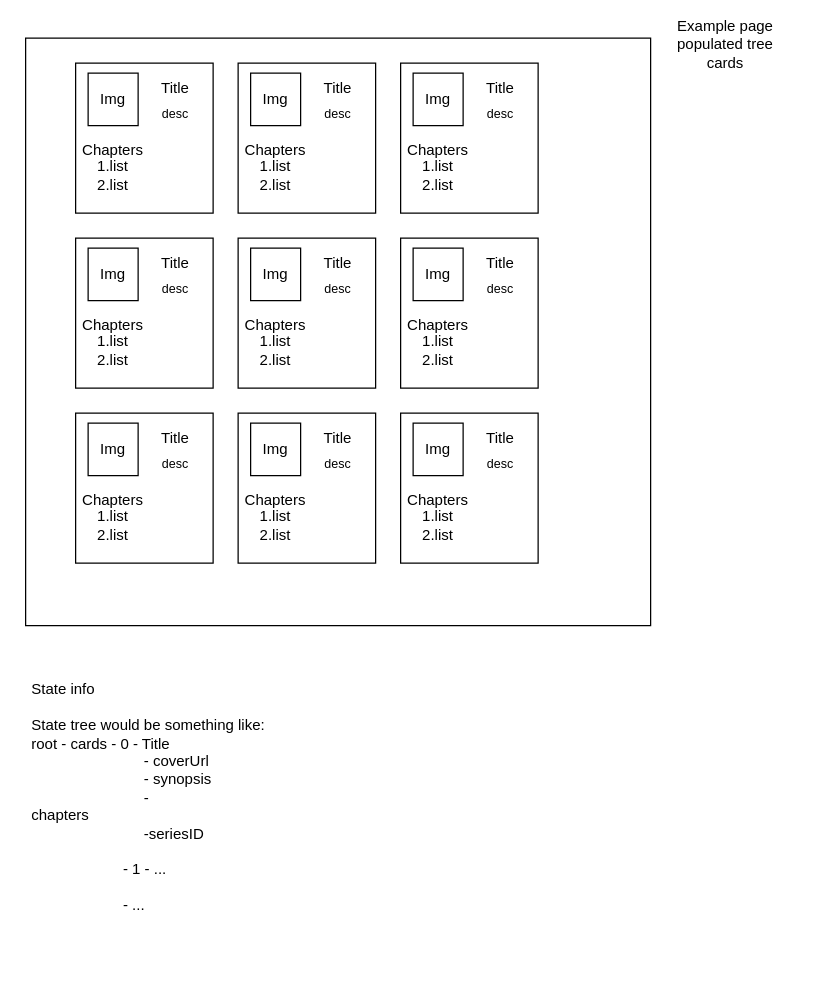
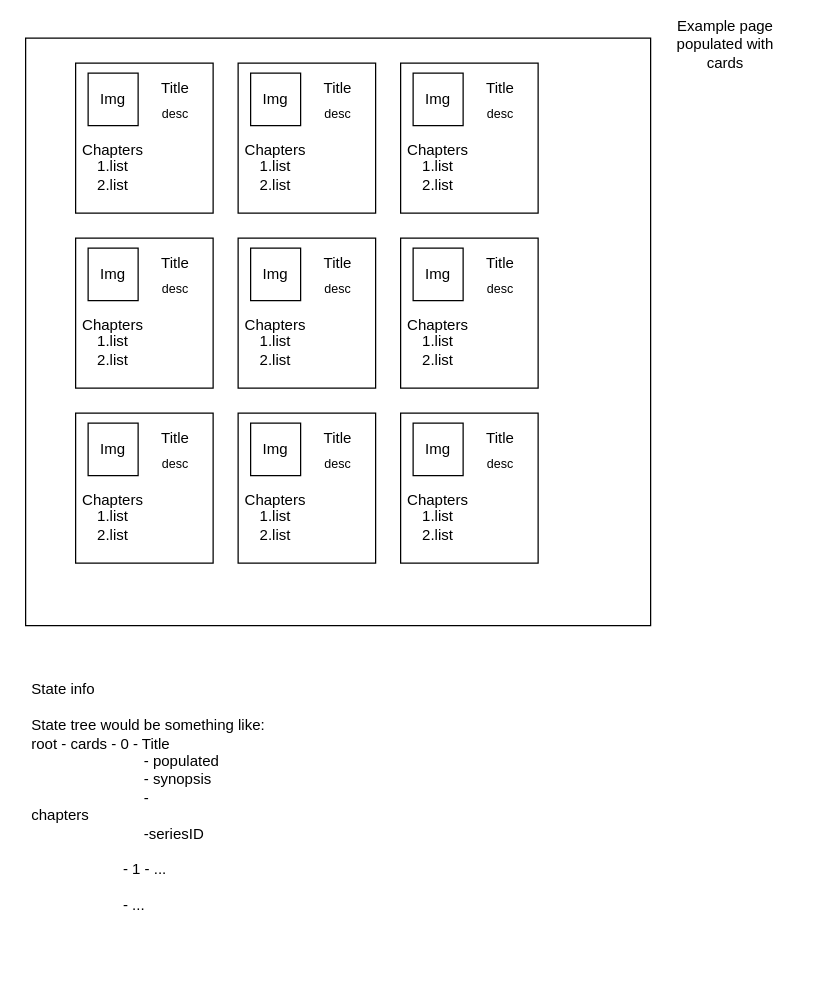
node "Example page populated tree cards": label "Example page populated tree cards" -> "Example page populated with cards"
node "State info State tree would be something like: root - cards - 0 - Title - coverUrl - synopsis - chapters -seriesID - 1 - ... - ...": label "State info State tree would be something like: root - cards - 0 - Title - coverUrl - synopsis - chapters -seriesID - 1 - ... - ..." -> "State info State tree would be something like: root - cards - 0 - Title - populated - synopsis - chapters -seriesID - 1 - ... - ..."
